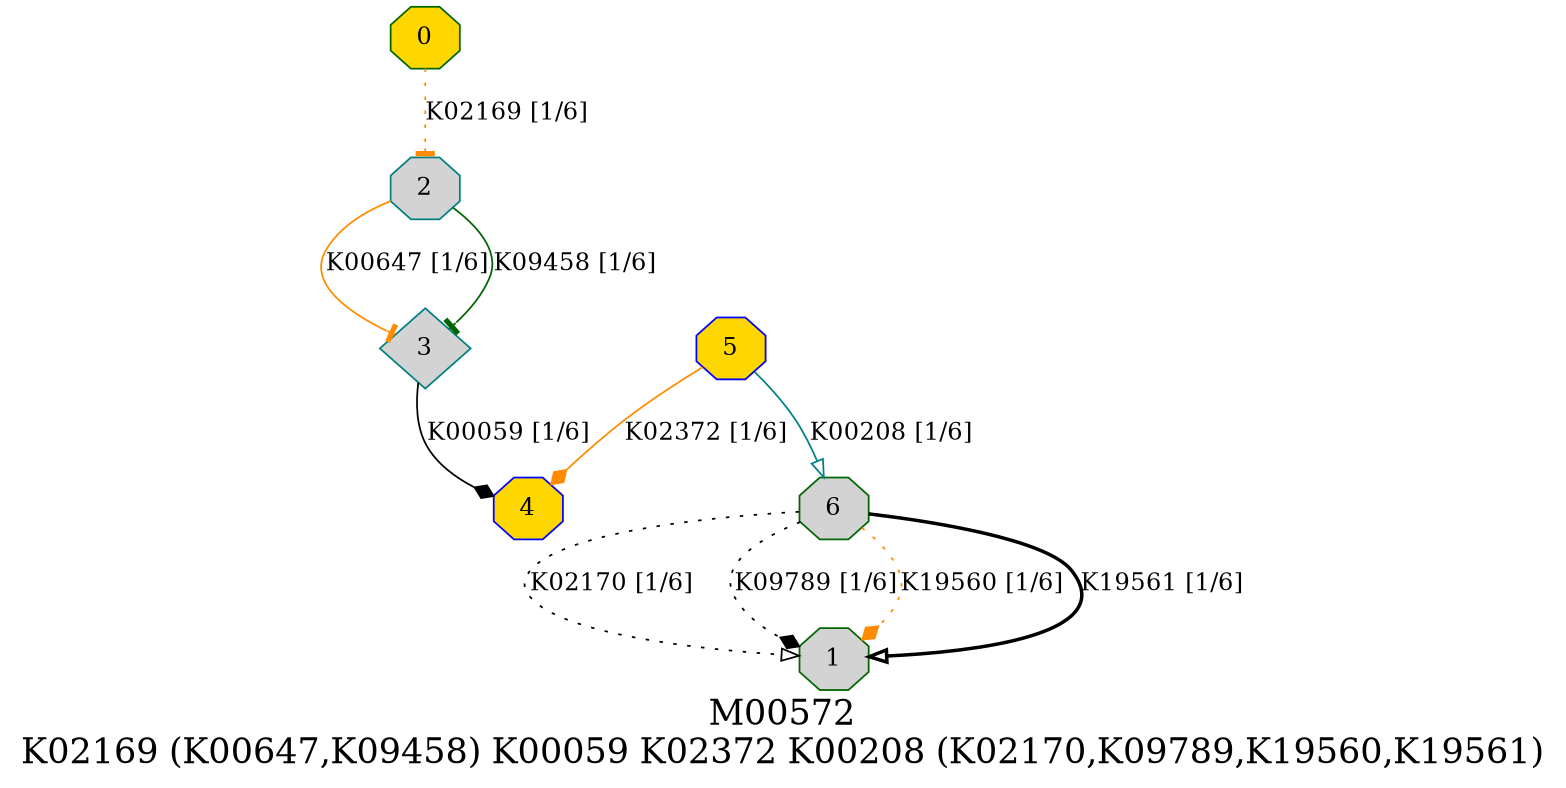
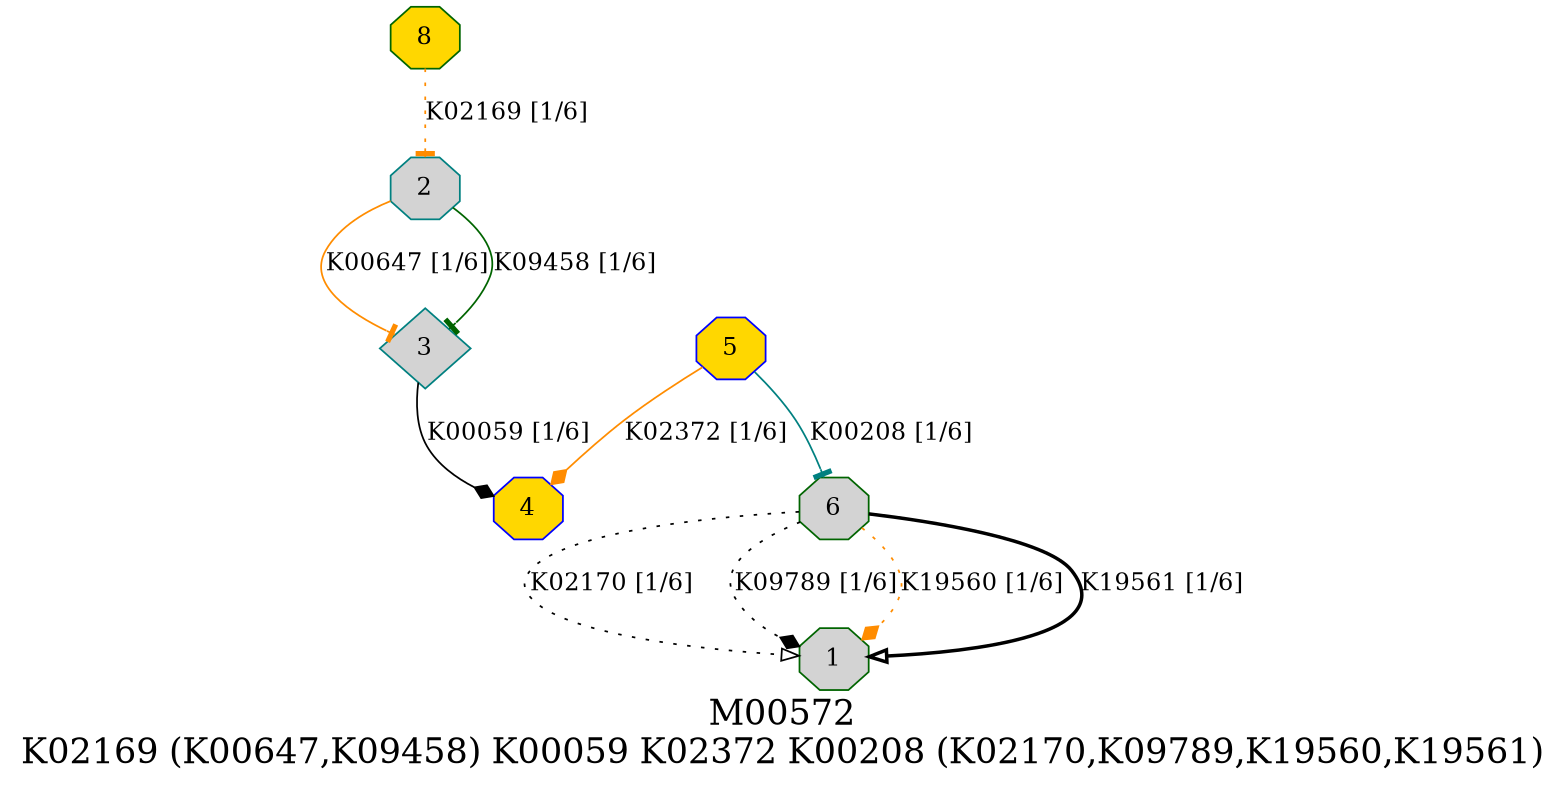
node "0": label "0" -> "8"
edge "5" -> "6": arrowhead onormal -> tee
